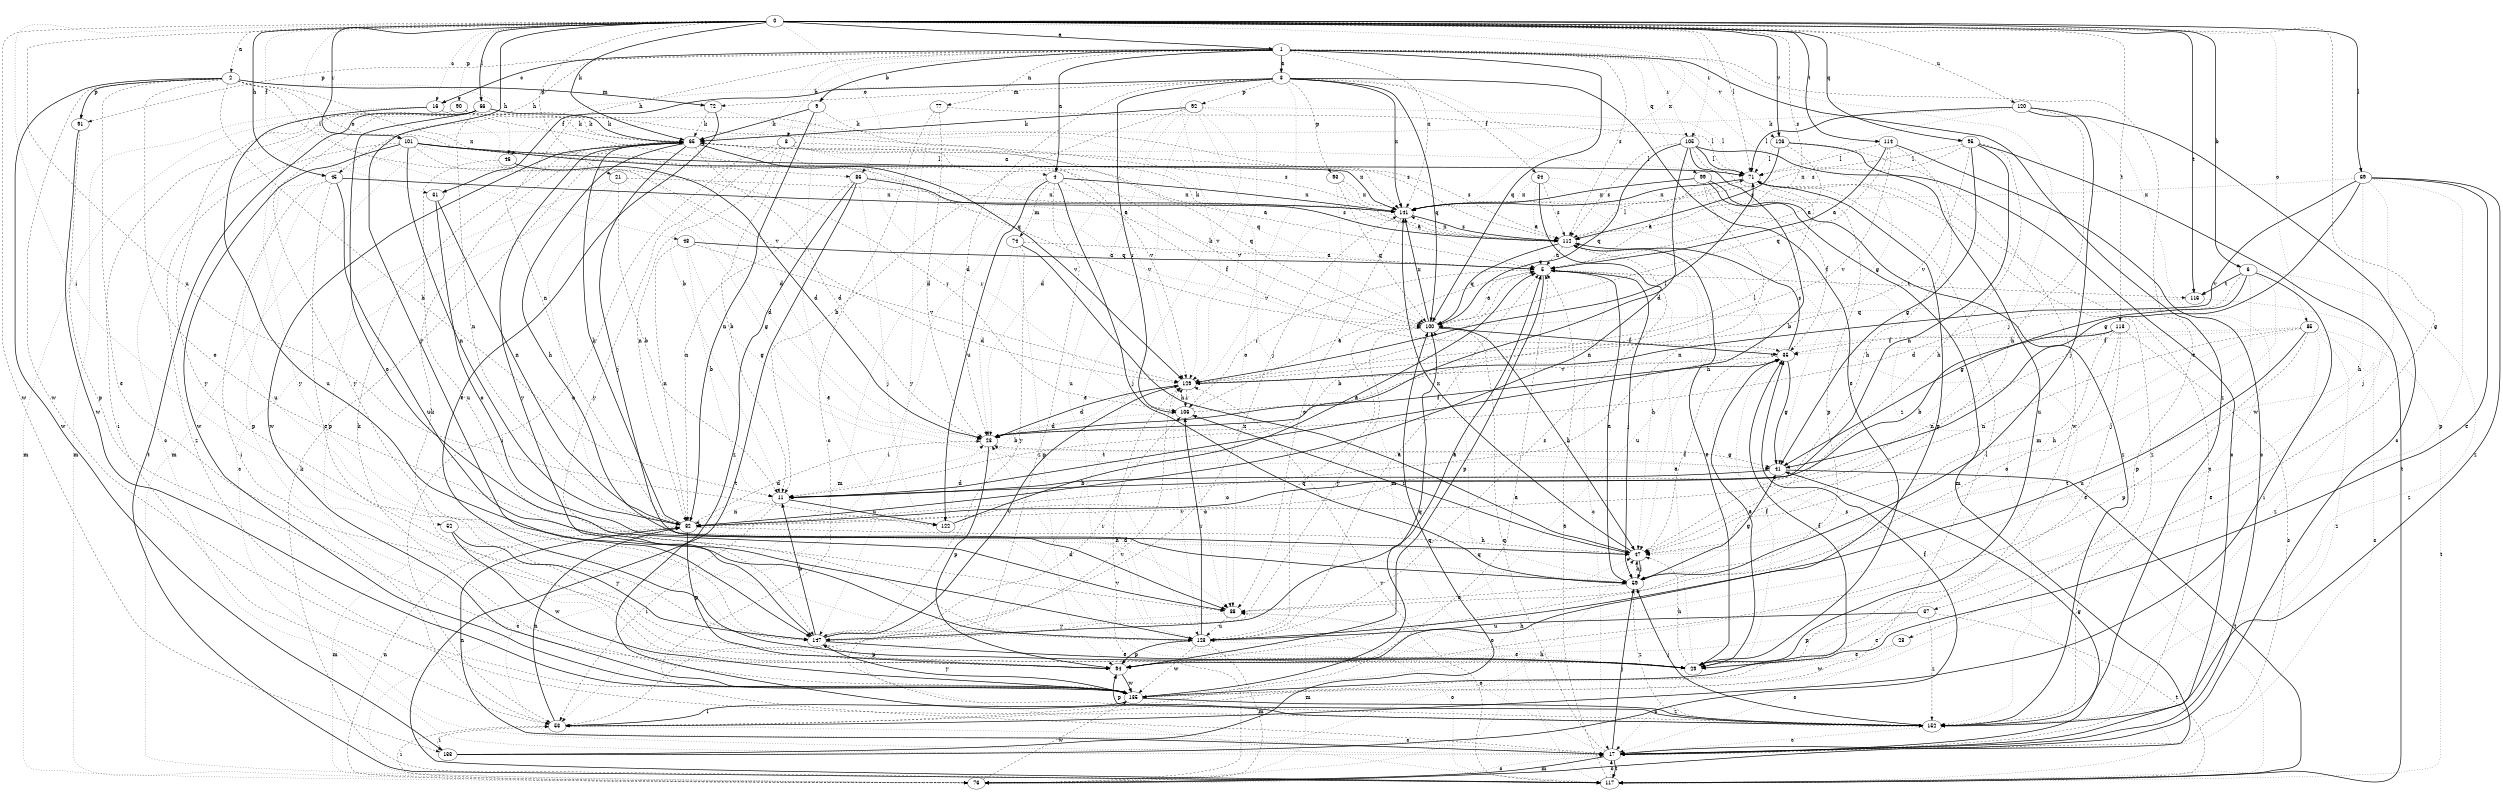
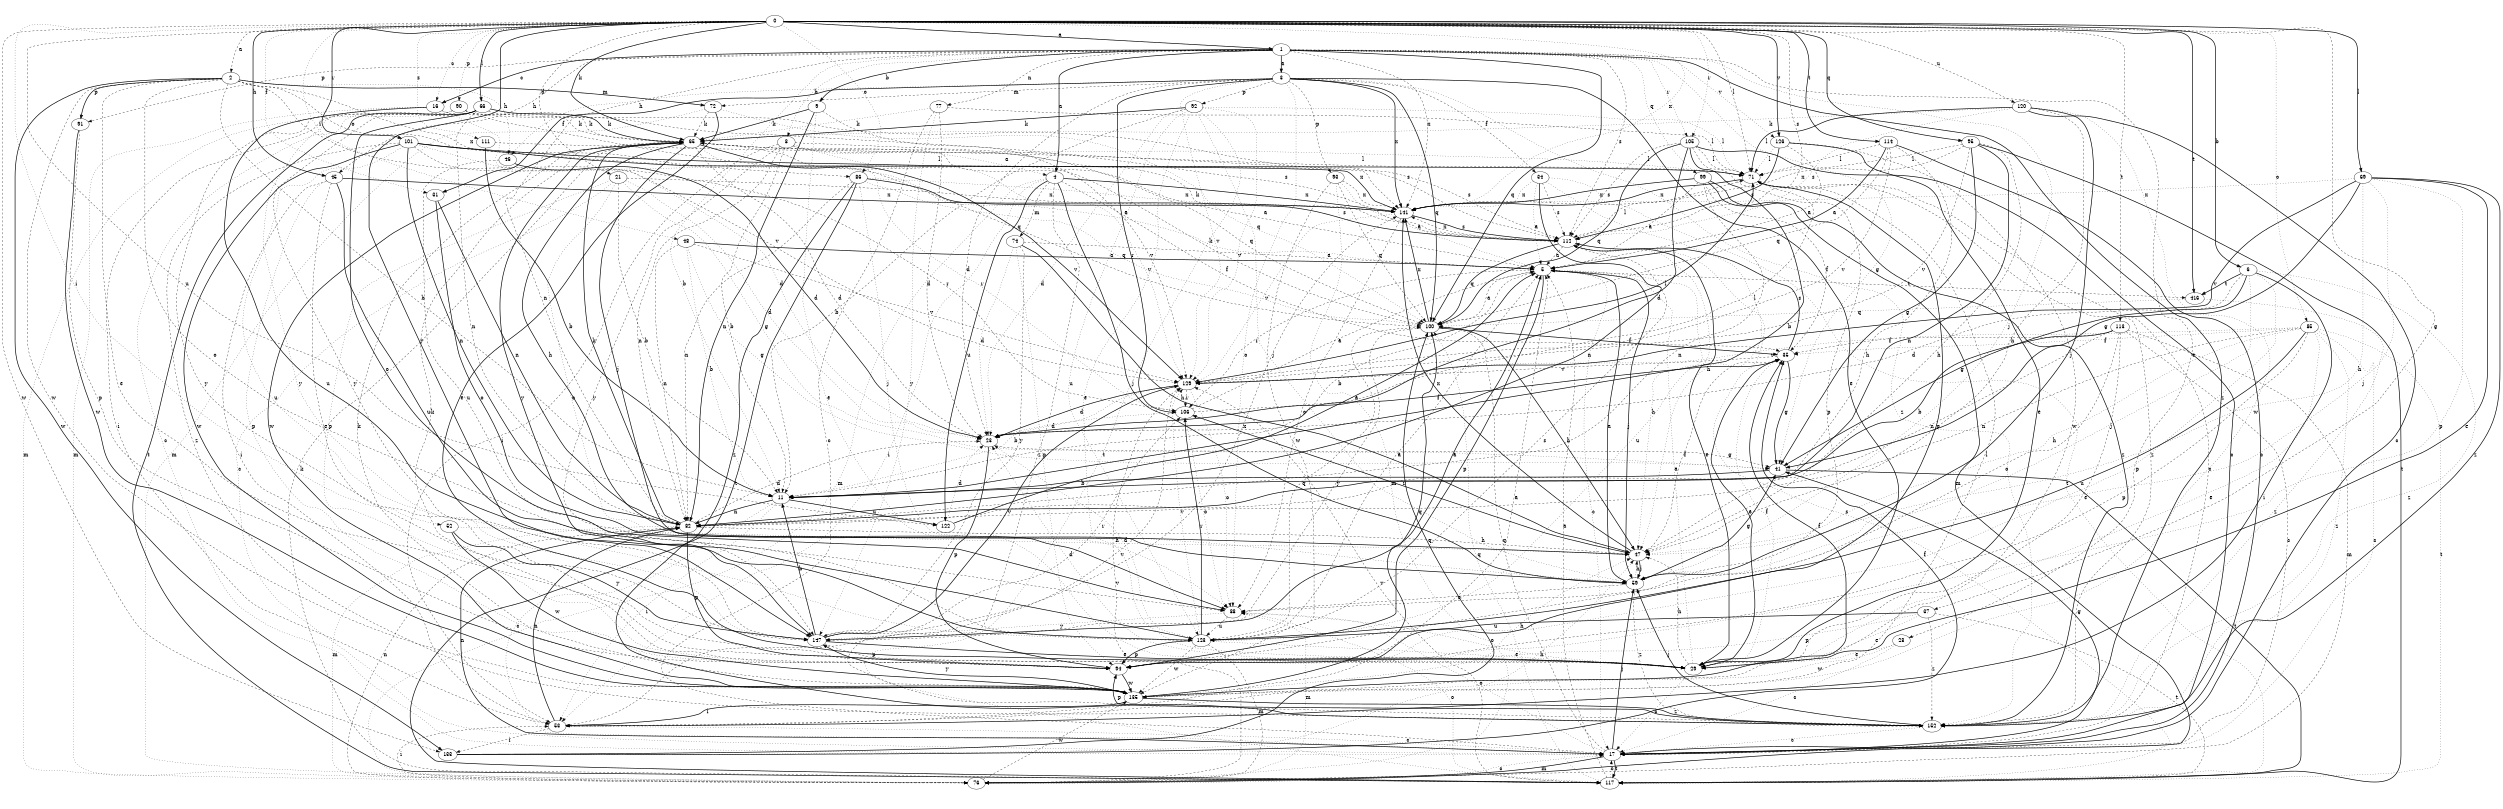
node "111": added
edge "105" -> "71": style bold -> dashed
node "116": label "116" -> "416"
edge "126" -> "29": label "u" -> "e"
edge "93" -> "135": added, label "w"
edge "113" -> "47": now "113" -> "76"
edge "11" -> "82": style dotted -> bold
edge "11" -> "53": style dashed -> dotted
edge "133" -> "53": reversed
